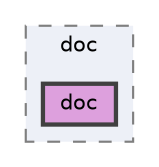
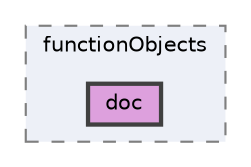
cluster "doc": label "doc" -> "functionObjects"
